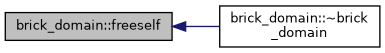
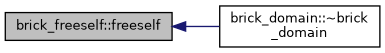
node "brick_domain::freeself": label "brick_domain::freeself" -> "brick_freeself::freeself"
